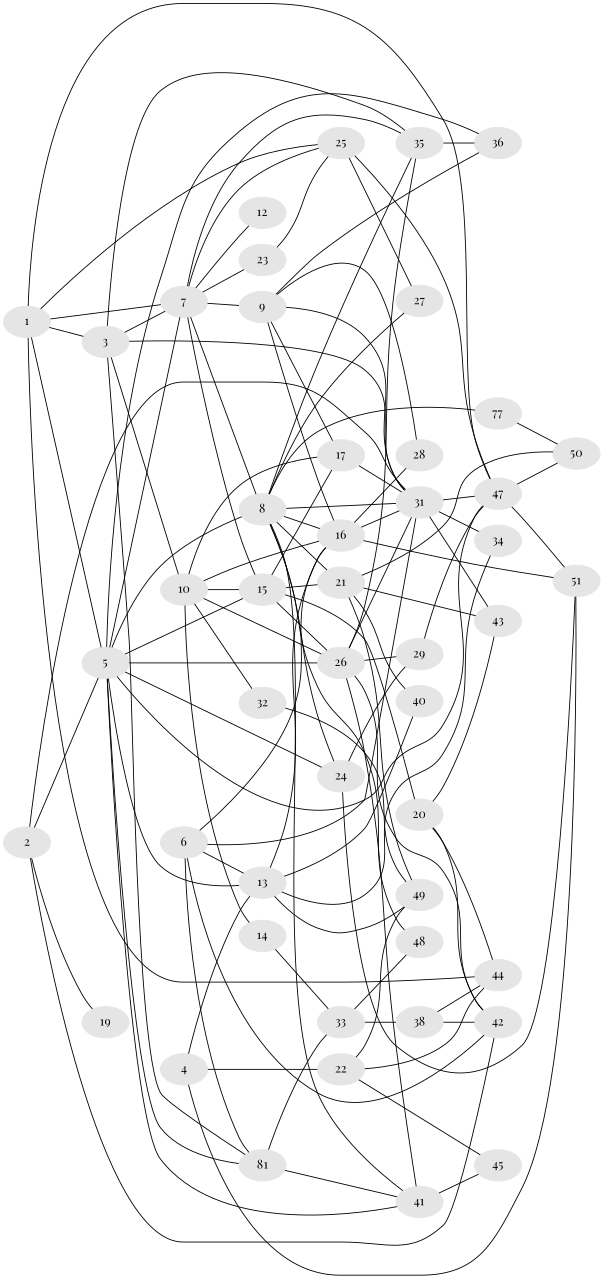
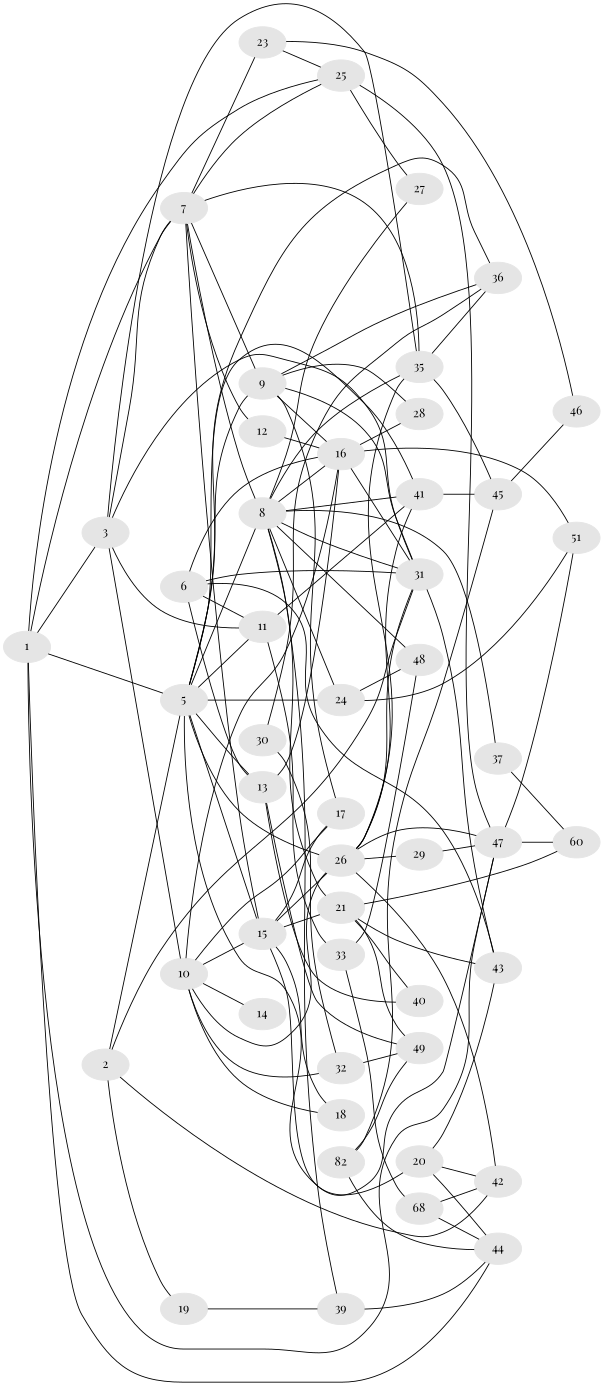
node "46": added
node "77": label "77" -> "37"
edge "35" -- "45": added
edge "12" -- "16": added
node "50": label "50" -> "60"
edge "17" -- "31": removed
edge "7" -- "5": now "9" -- "5"
edge "47" -- "31": now "47" -- "26"
node "34": removed
edge "29" -- "24": now "48" -- "24"
node "30": added
edge "14" -- "33": removed
node "38": label "38" -> "68"
edge "6" -- "42": now "6" -- "43"
node "4": removed
node "22": label "22" -> "82"
node "18": added
node "81": label "81" -> "11"
node "39": added
